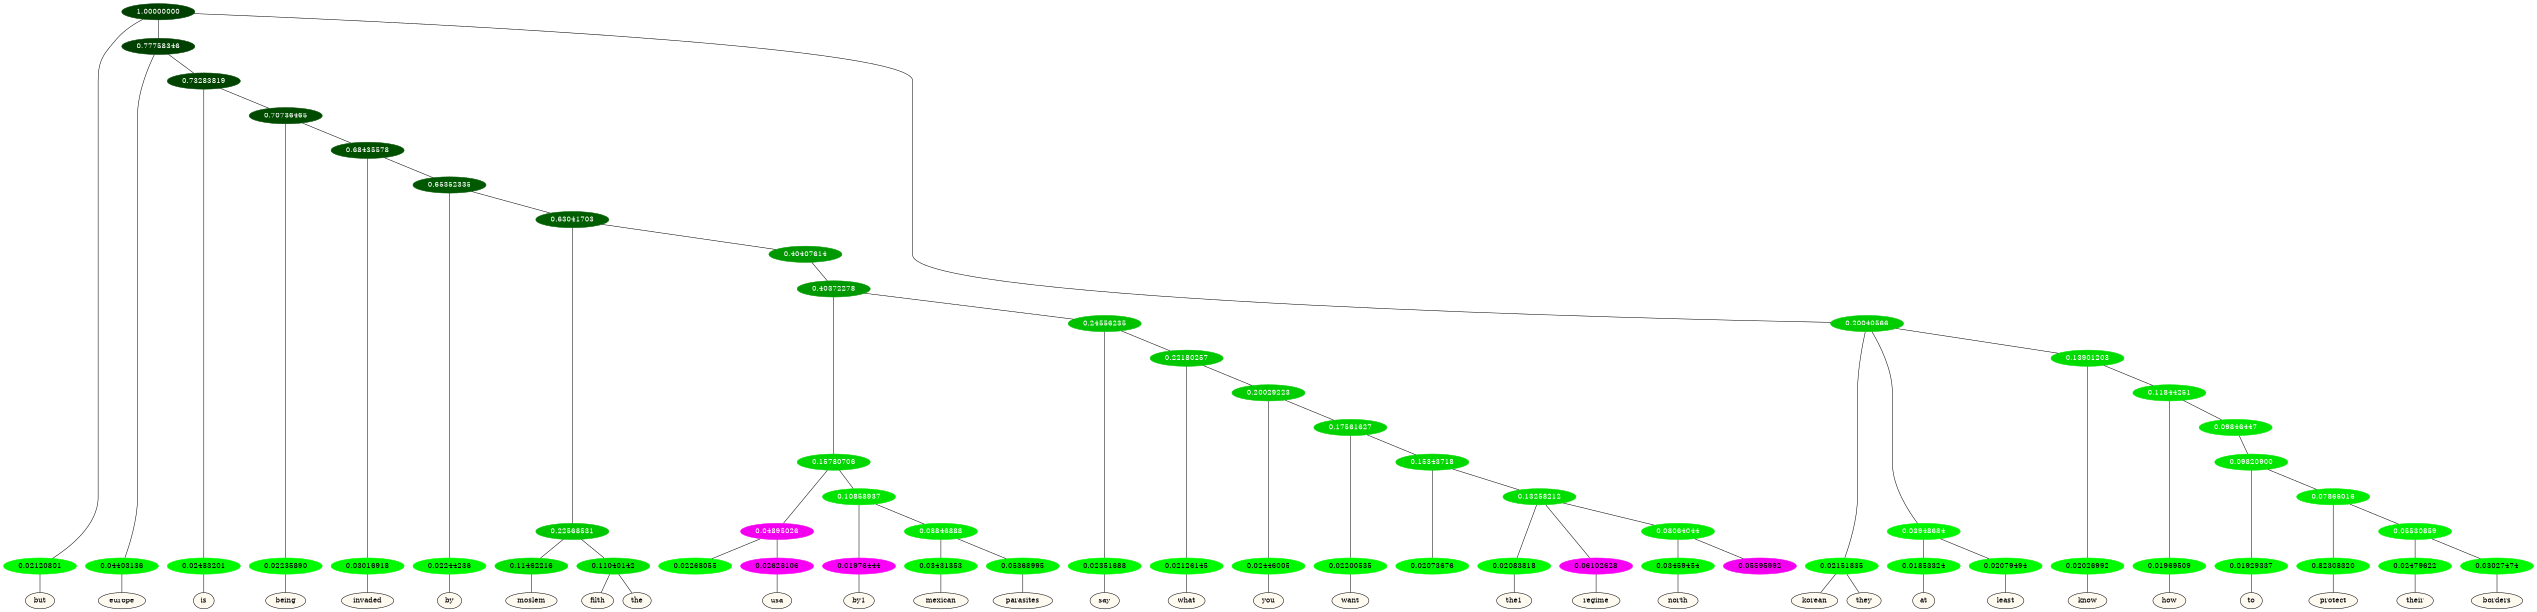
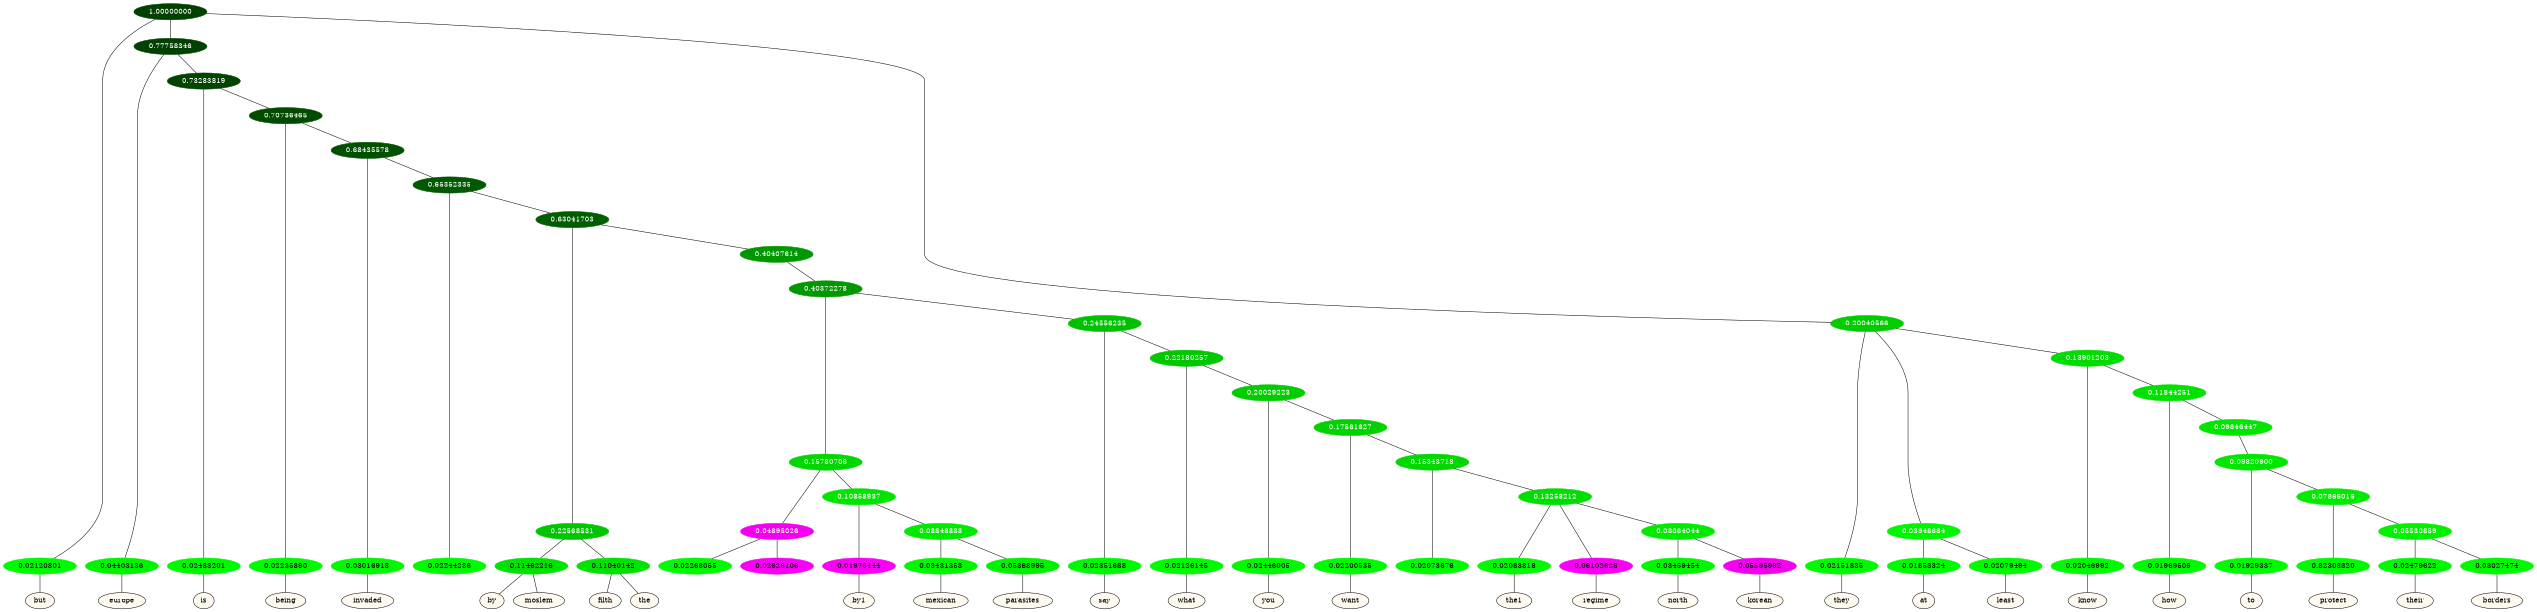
node "0.02026992": label "0.02026992" -> "0.02046992"
edge "0.02244236" -- "by": now "0.11462216" -- "by"
edge "0.02151835" -- "korean": now "0.05595992" -- "korean"
node "usa": removed
